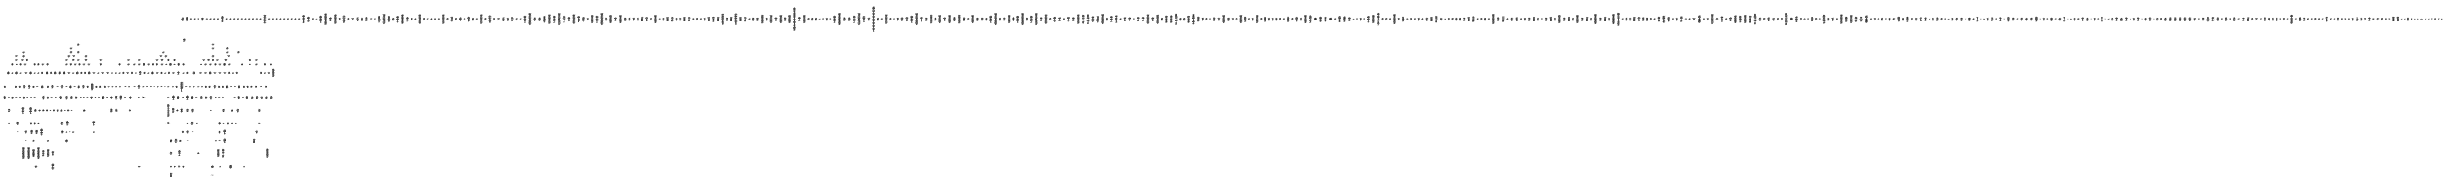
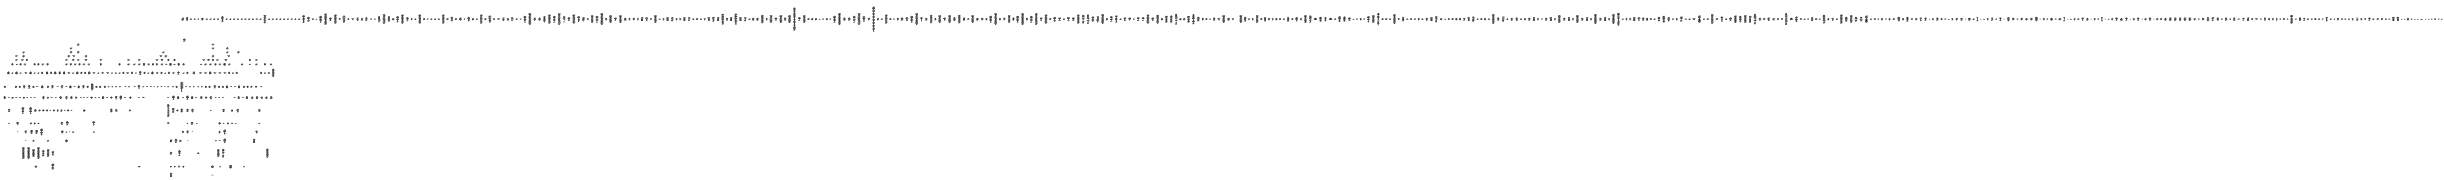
node "# 0x28f1 JUMPDEST LT PUSHX Data JUMPI": removed
node "# 0x703 JUMPDEST PUSHX Data PUSHX Data JUMP": removed
